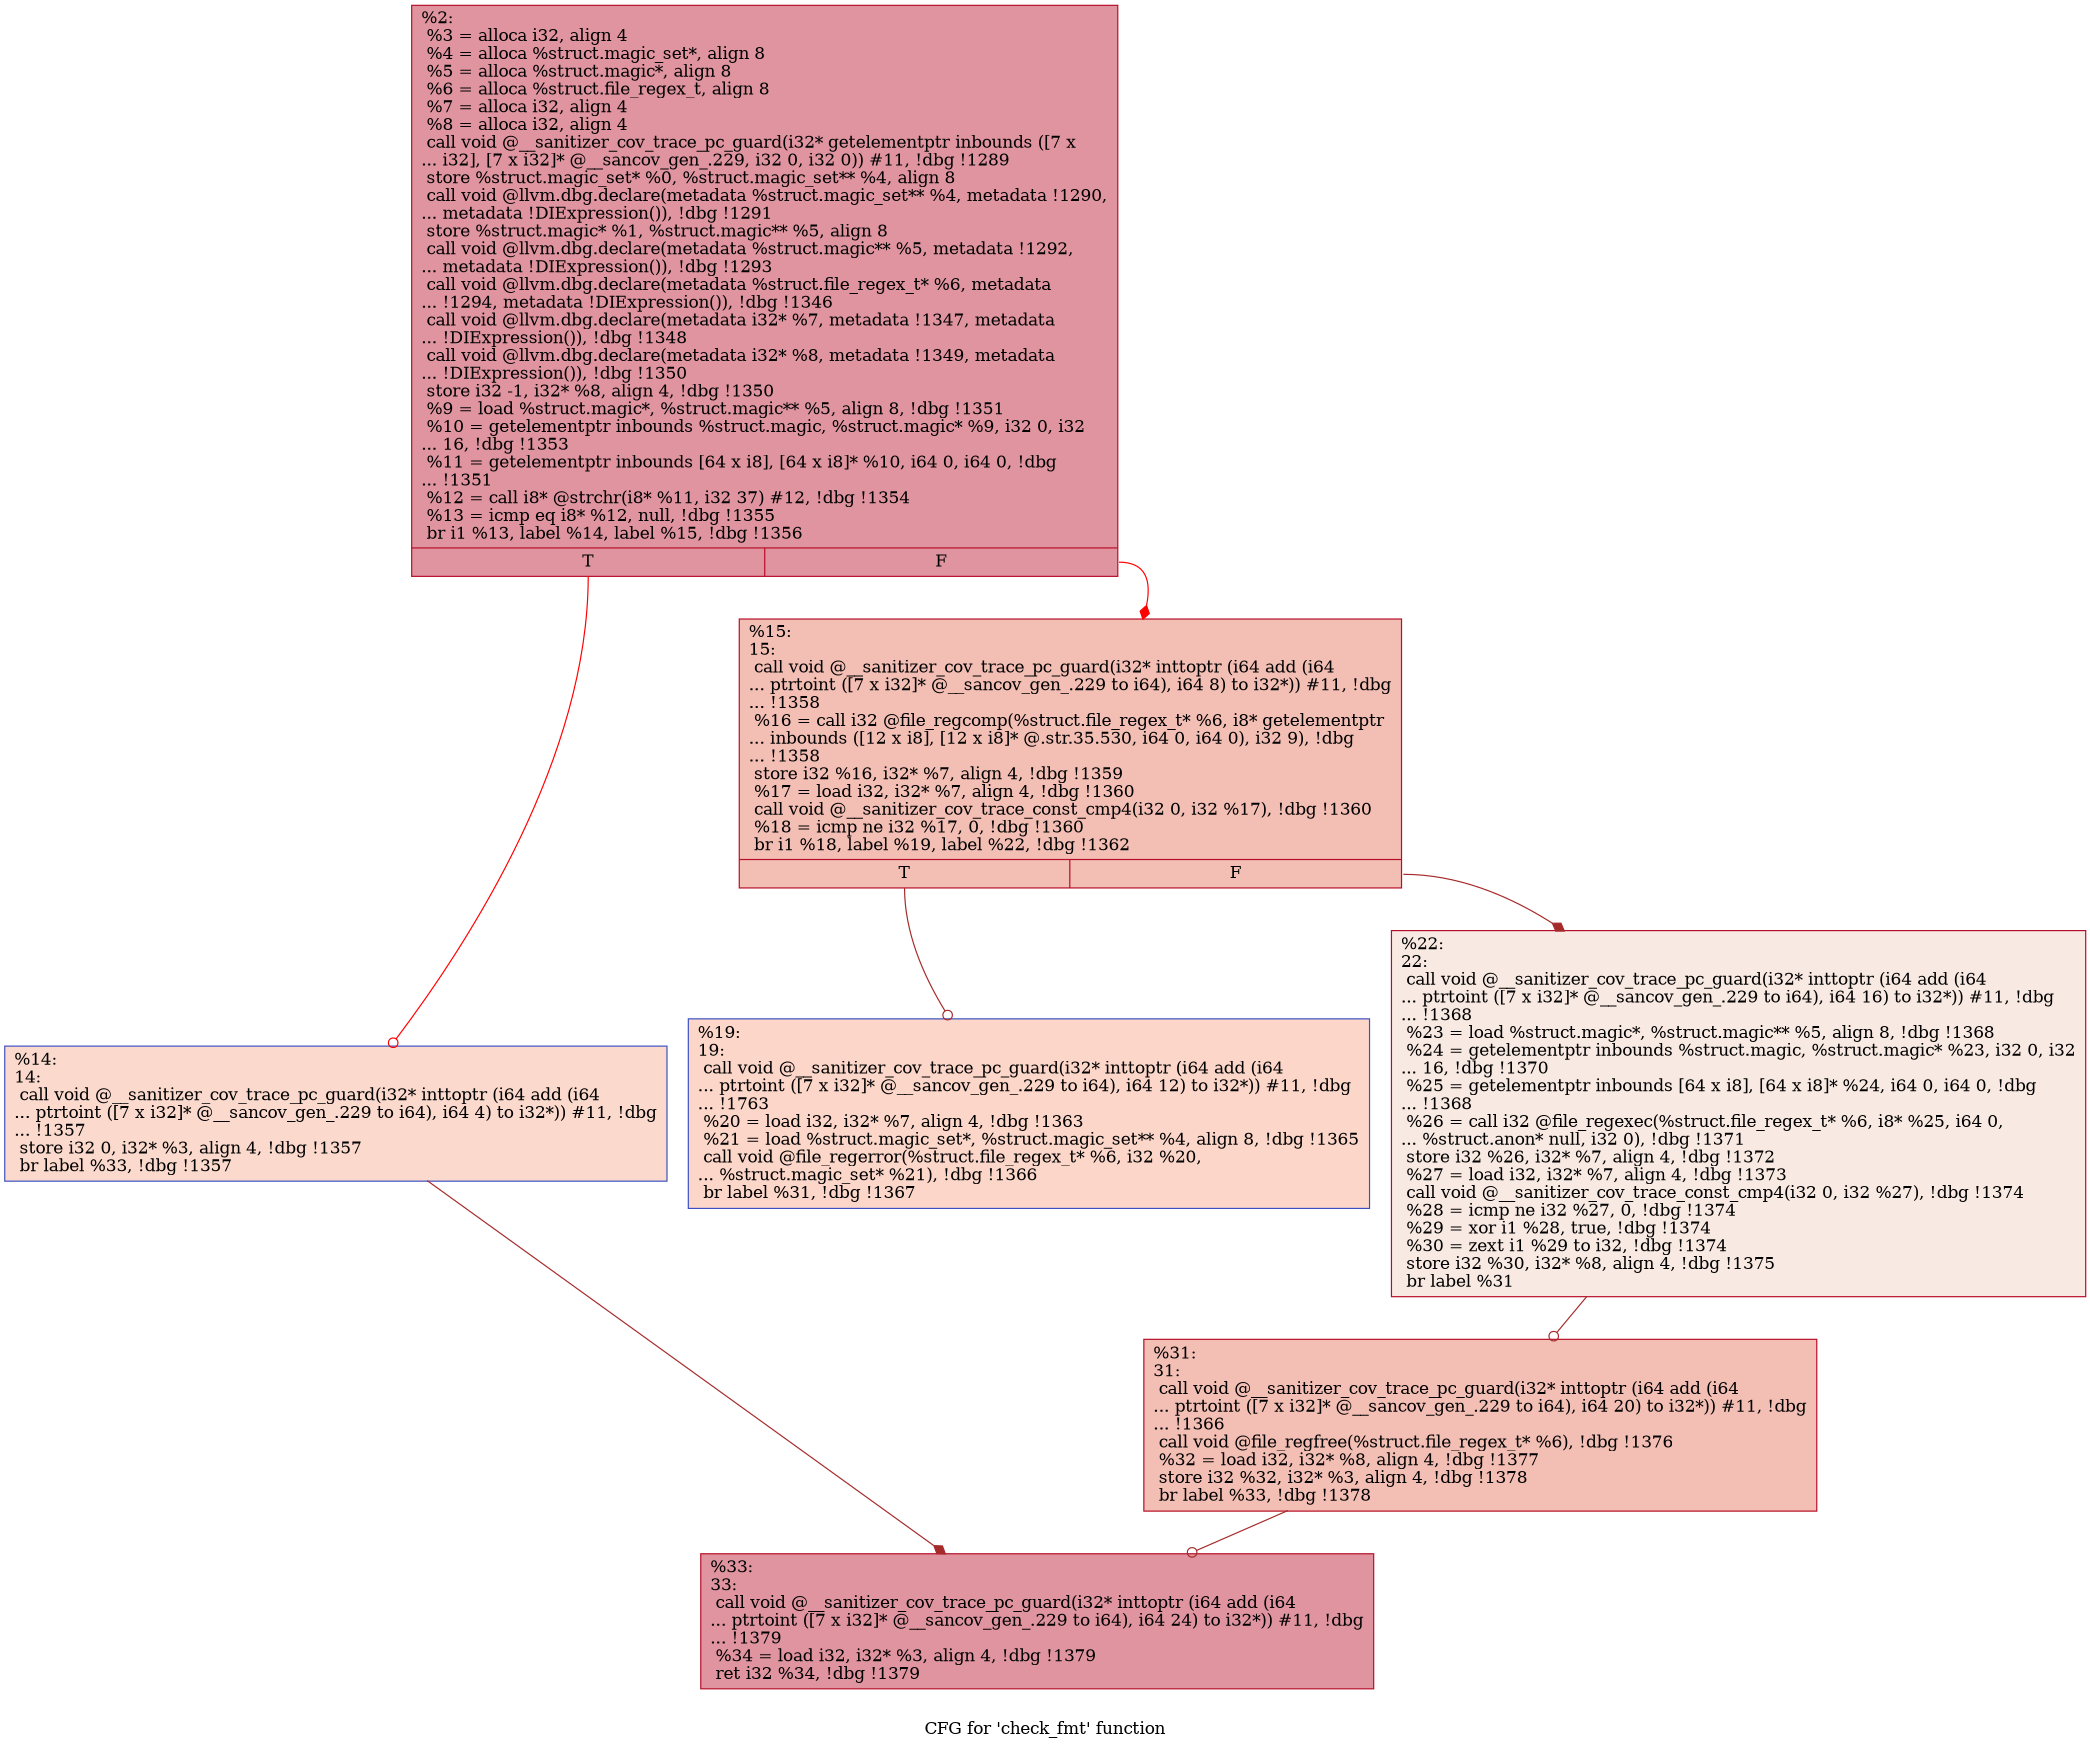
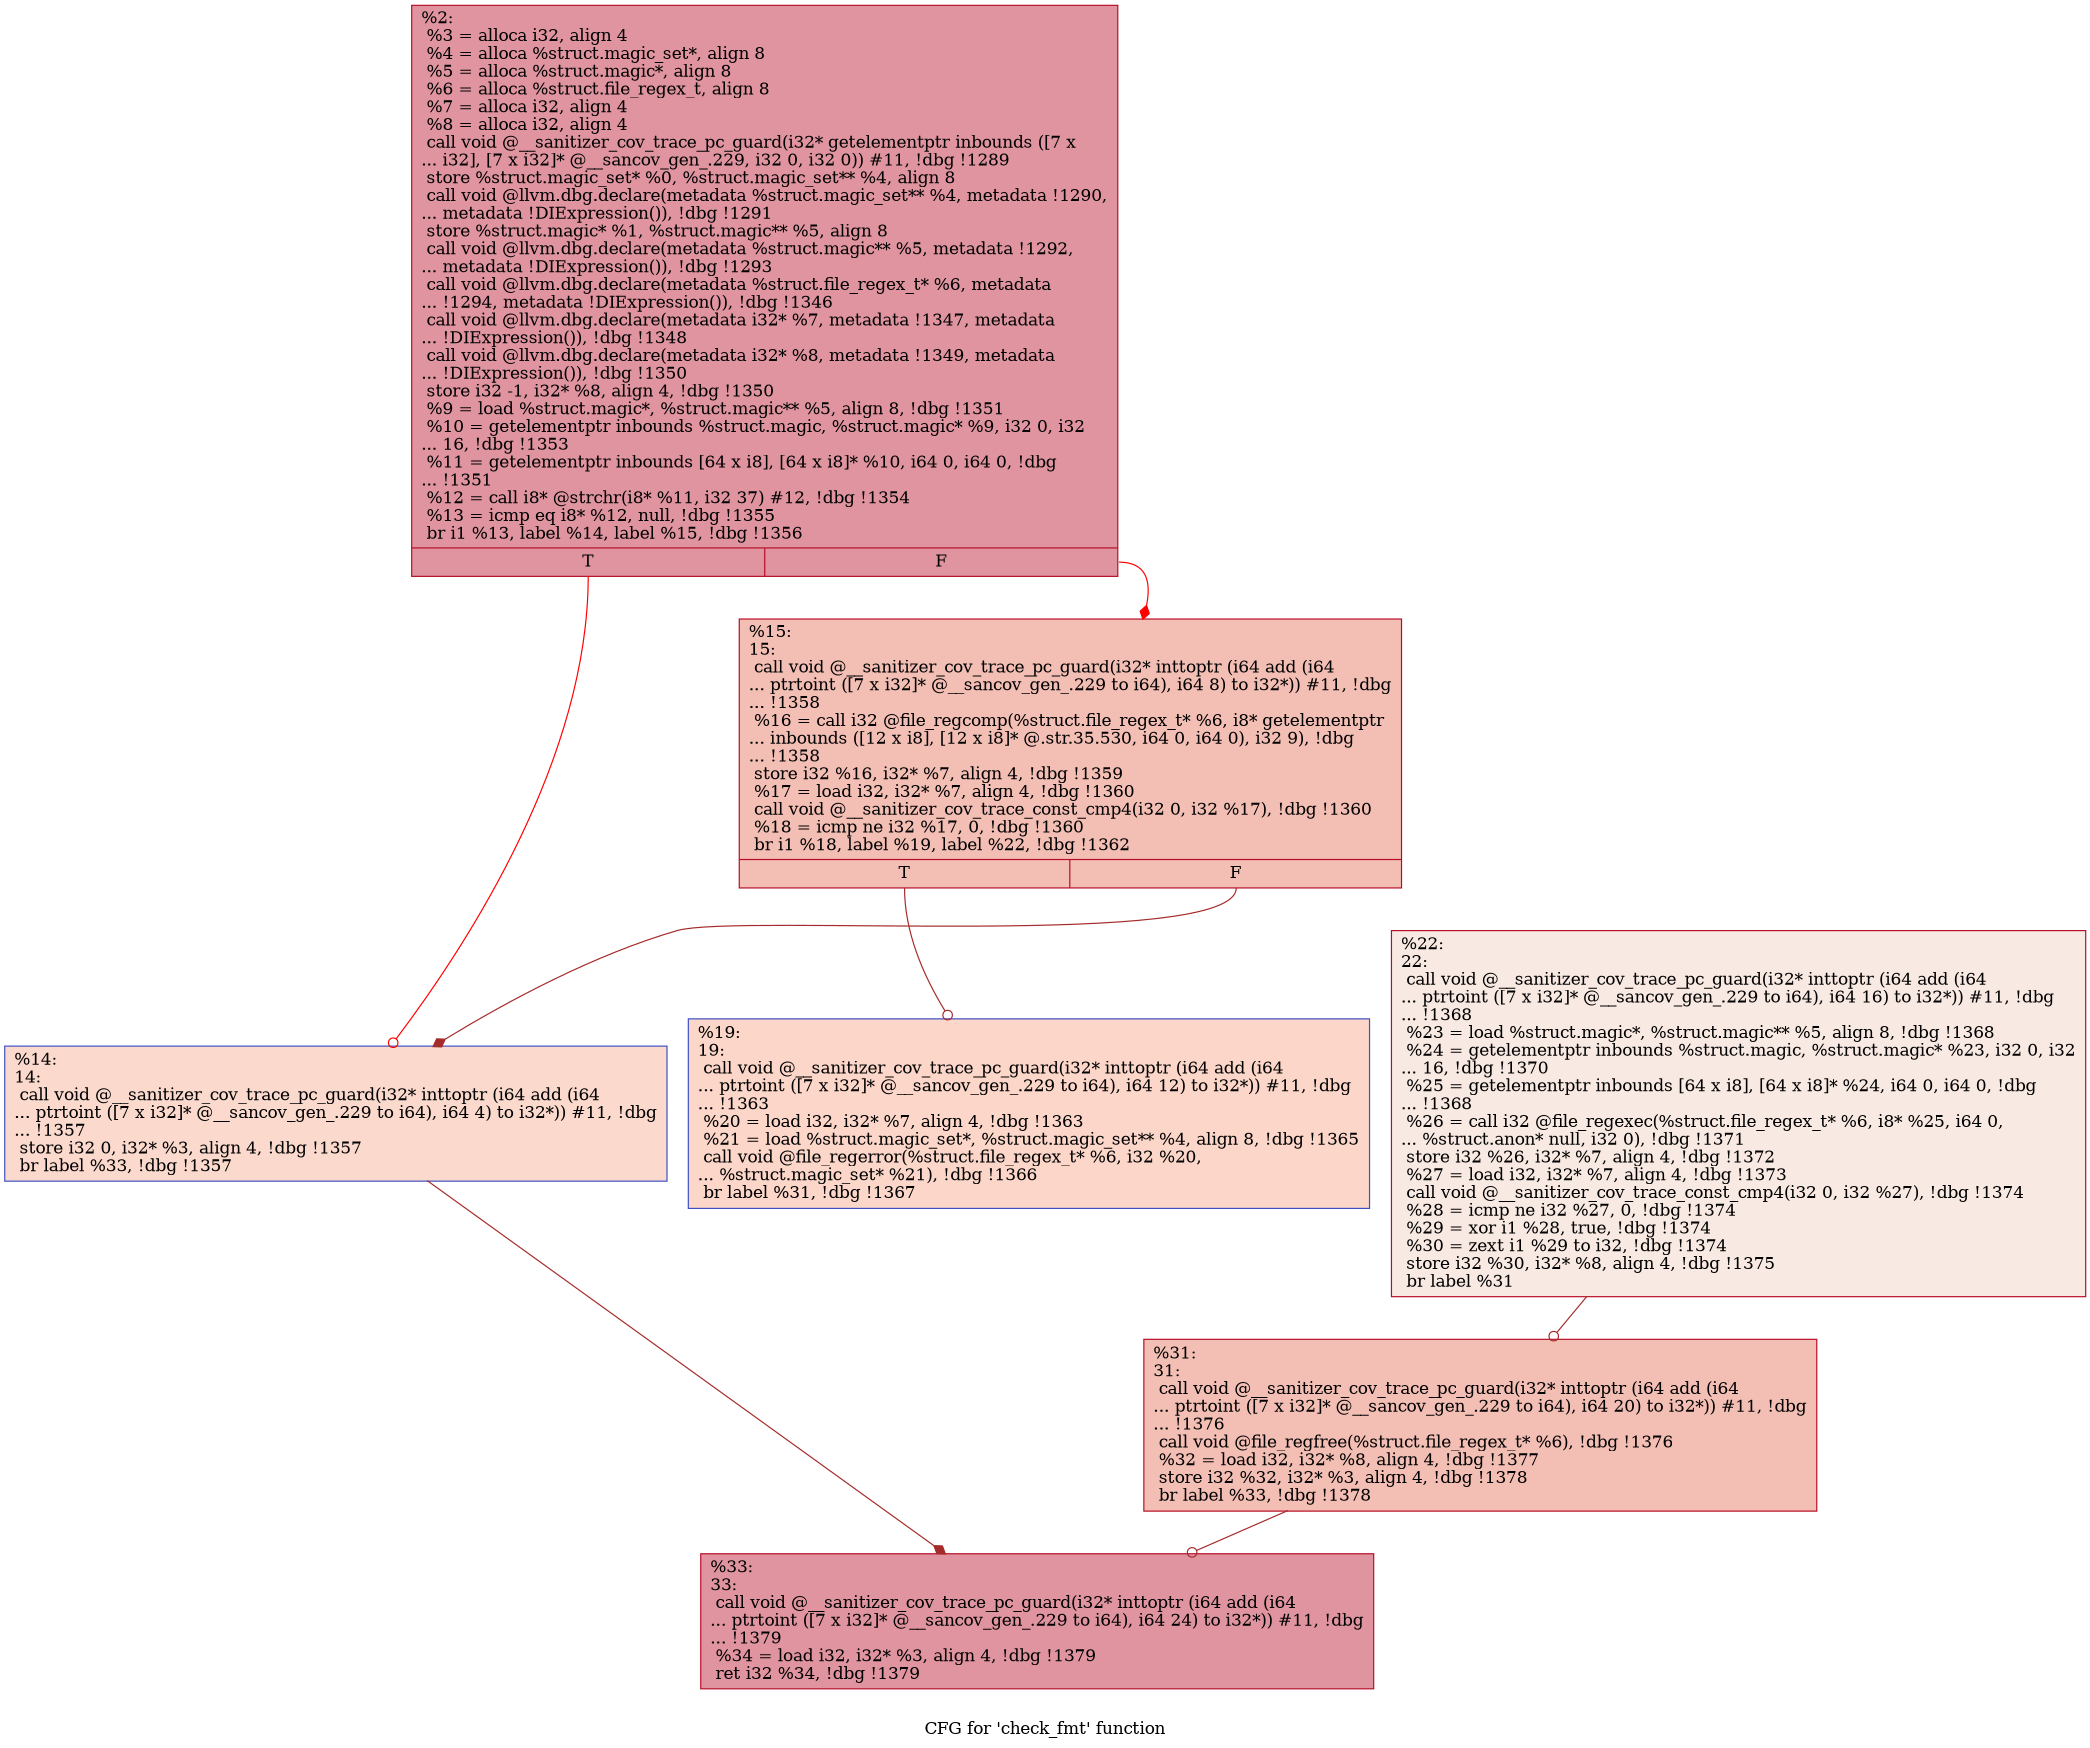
edge "%15:" -> "%22:": now "%15:" -> "%14:"
node "%19:": text "... !1763" -> "... !1363"
node "%31:": text "... !1366" -> "... !1376"
